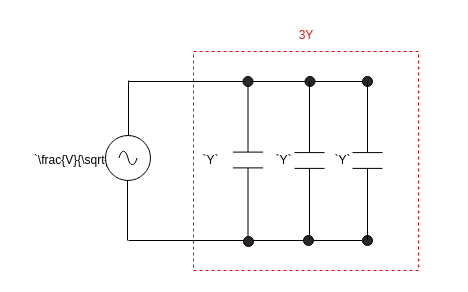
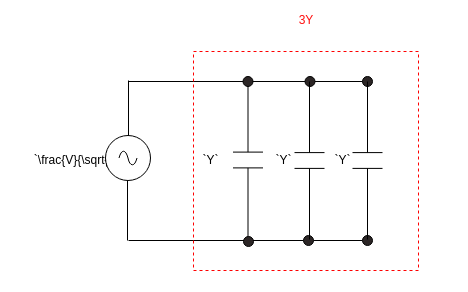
node "3Y": moved (306, 36) -> (306, 21)
